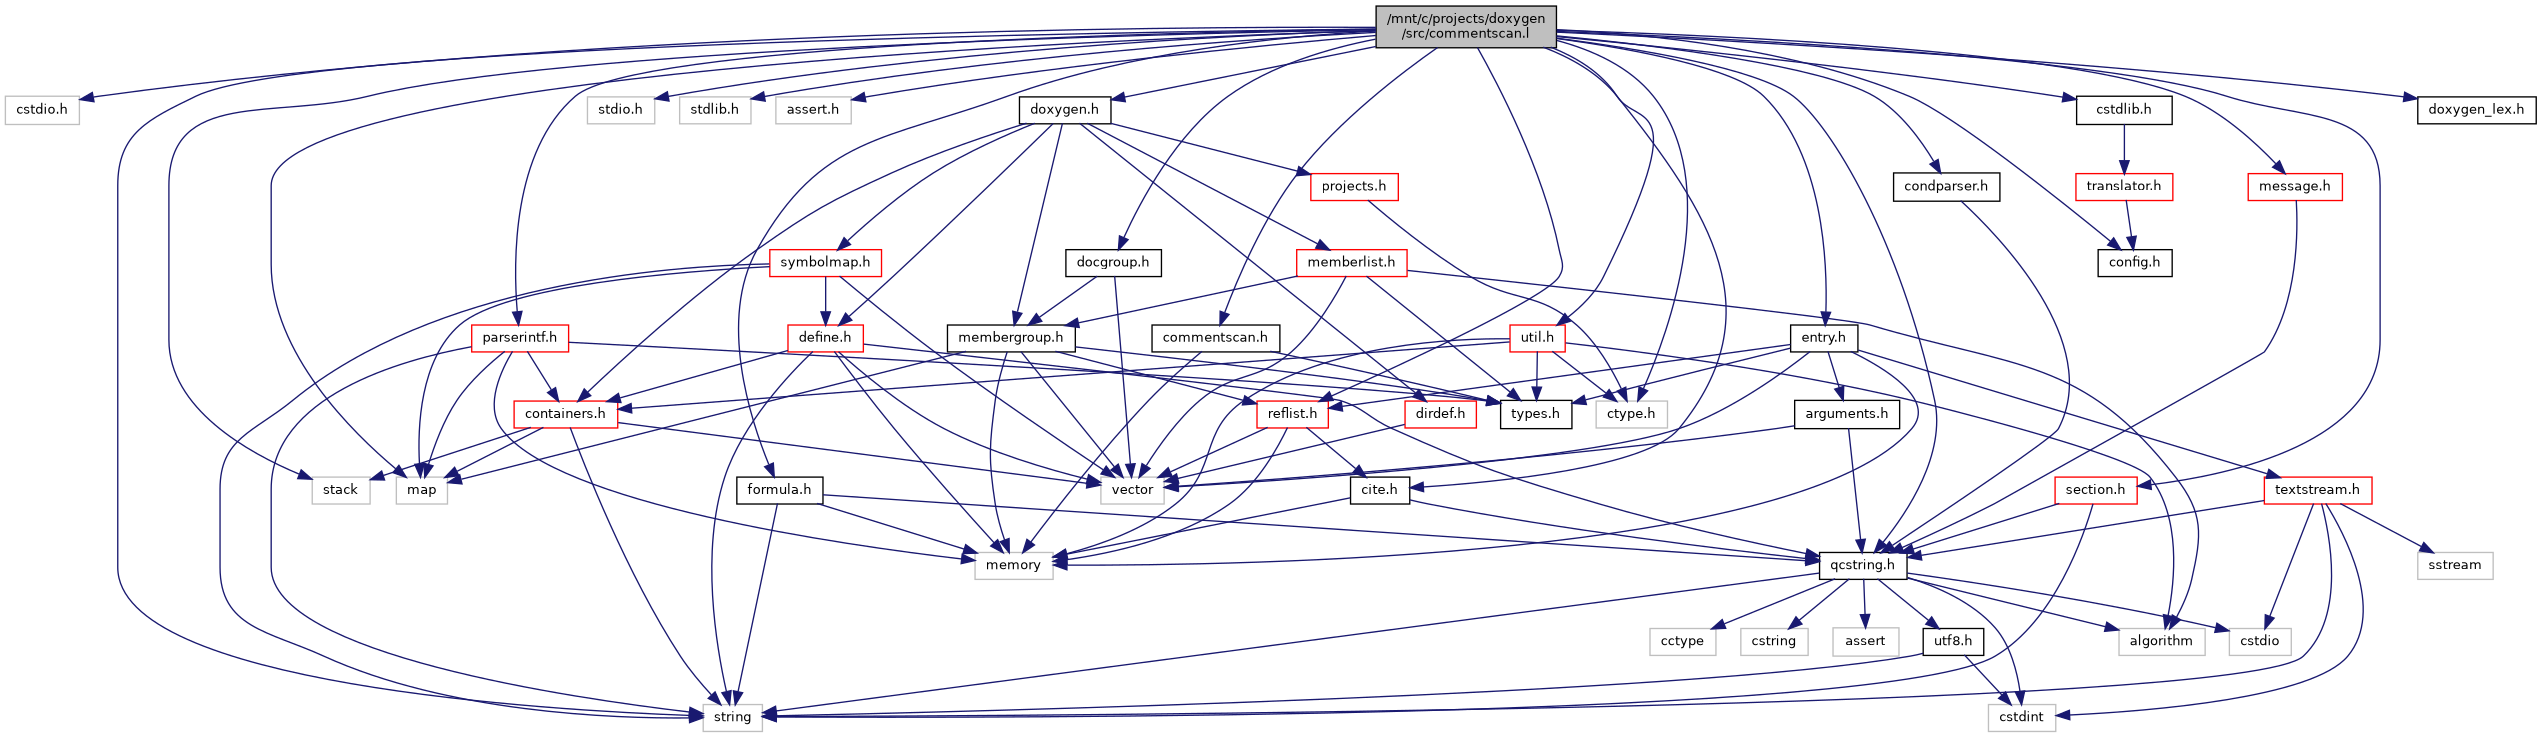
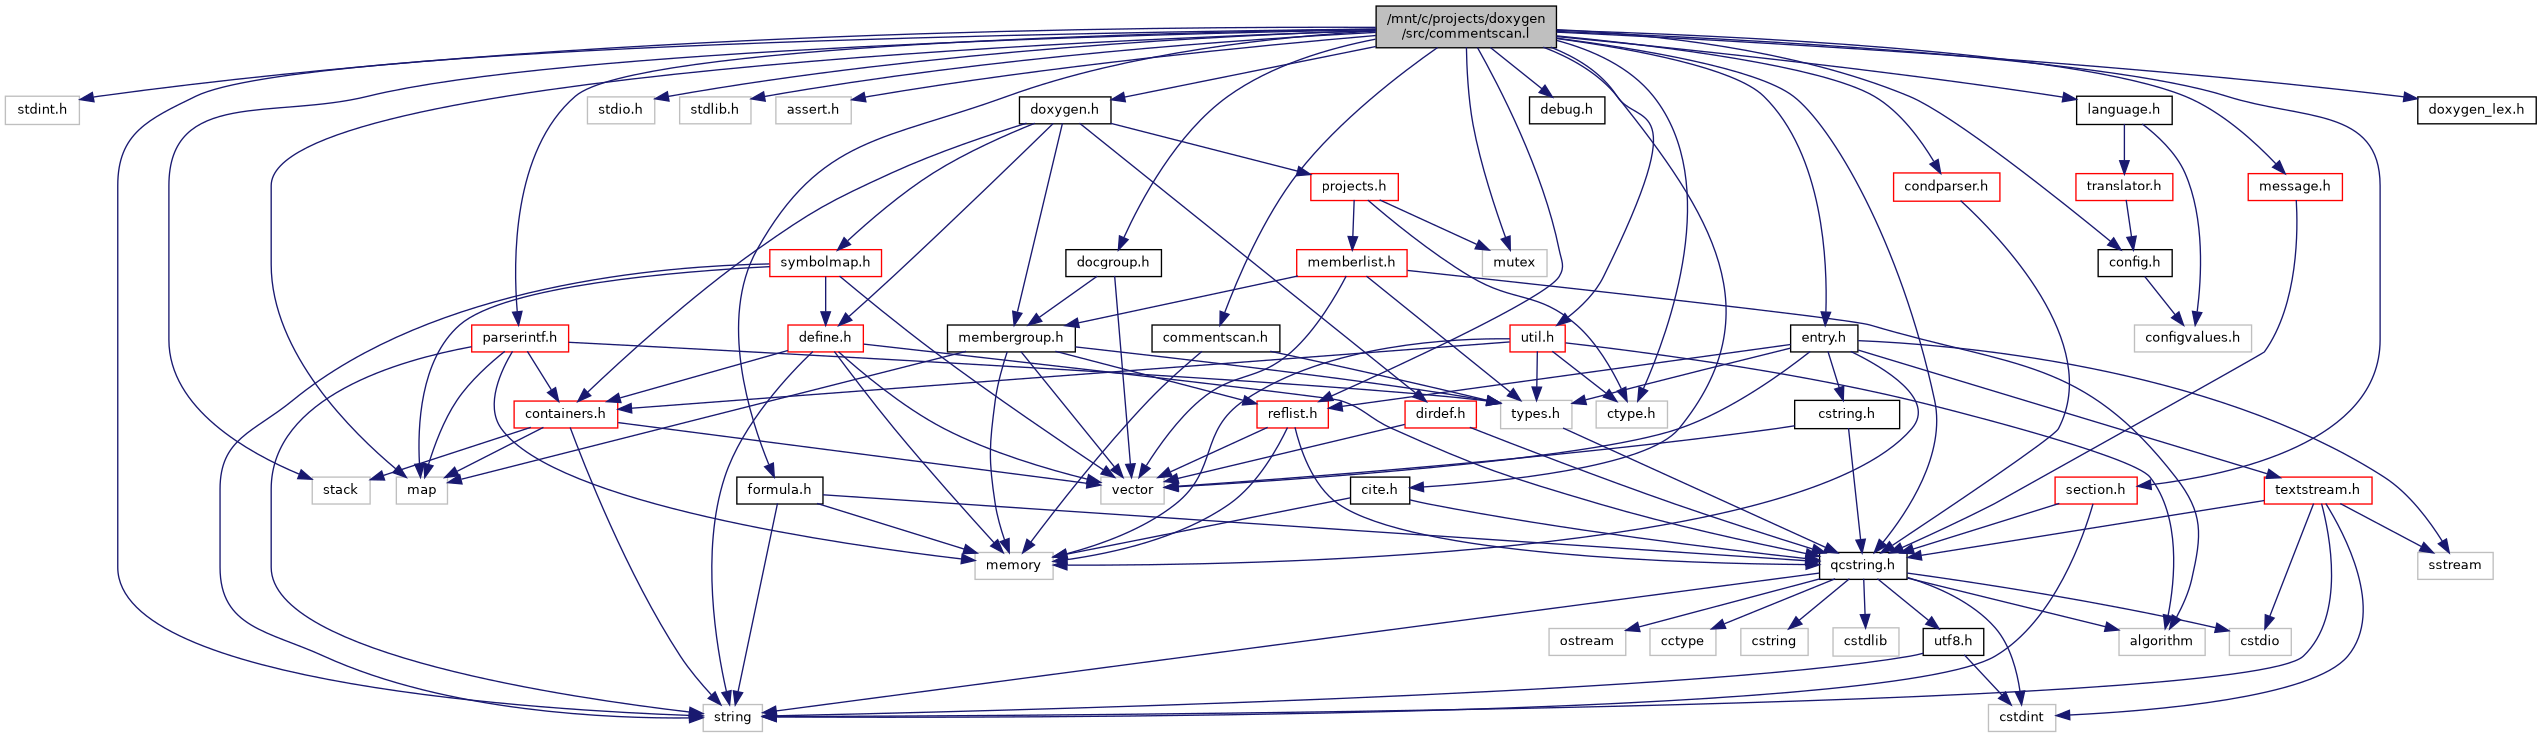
node "cstdio.h": label "cstdio.h" -> "stdint.h"
node "debug.h": added
node "cstdlib.h": label "cstdlib.h" -> "language.h"
edge "doxygen.h" -> "memberlist.h": now "projects.h" -> "memberlist.h"
node "condparser.h": color black -> red
node "mutex": added
node "configvalues.h": added
edge "entry.h" -> "sstream": added
node "types.h": color black -> grey75
node "arguments.h": label "arguments.h" -> "cstring.h"
edge "reflist.h" -> "cite.h": now "reflist.h" -> "qcstring.h"
edge "types.h" -> "qcstring.h": added
edge "dirdef.h" -> "qcstring.h": added
node "ostream": added
node "assert": label "assert" -> "cstdlib"
